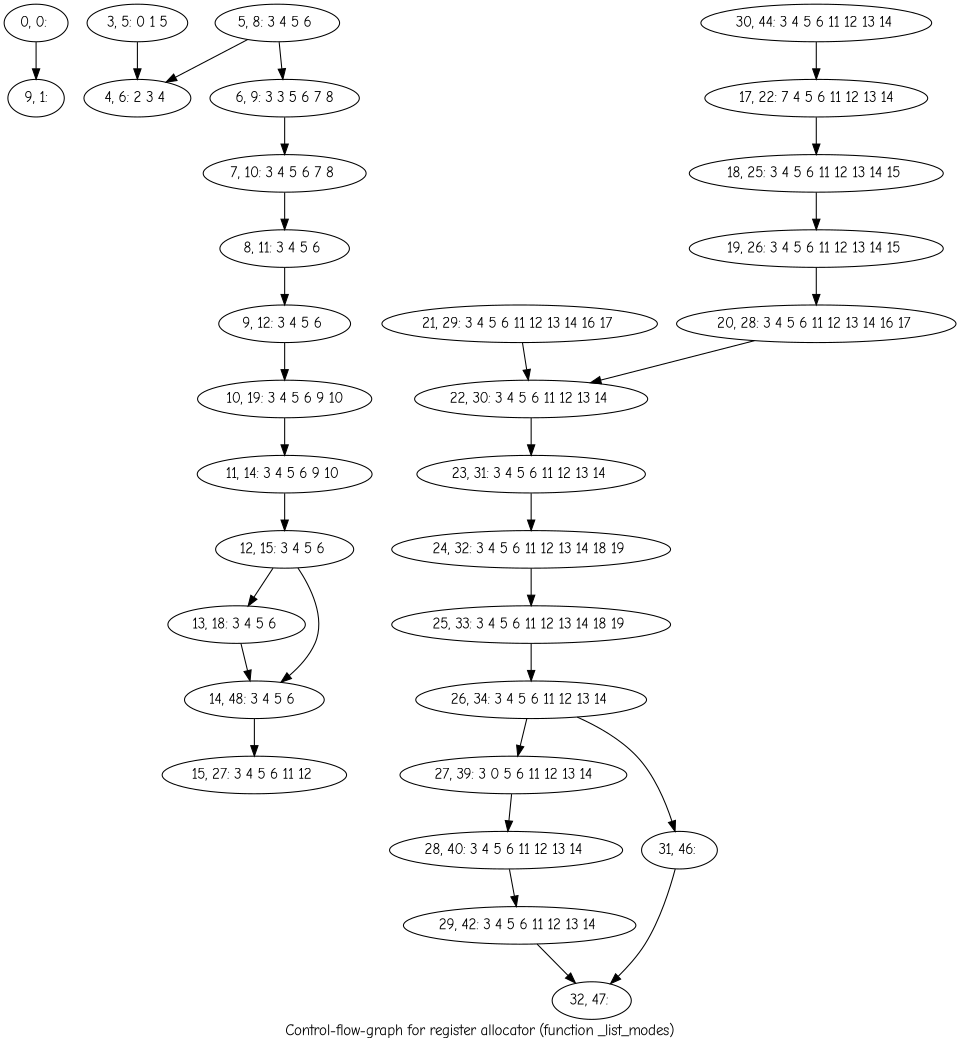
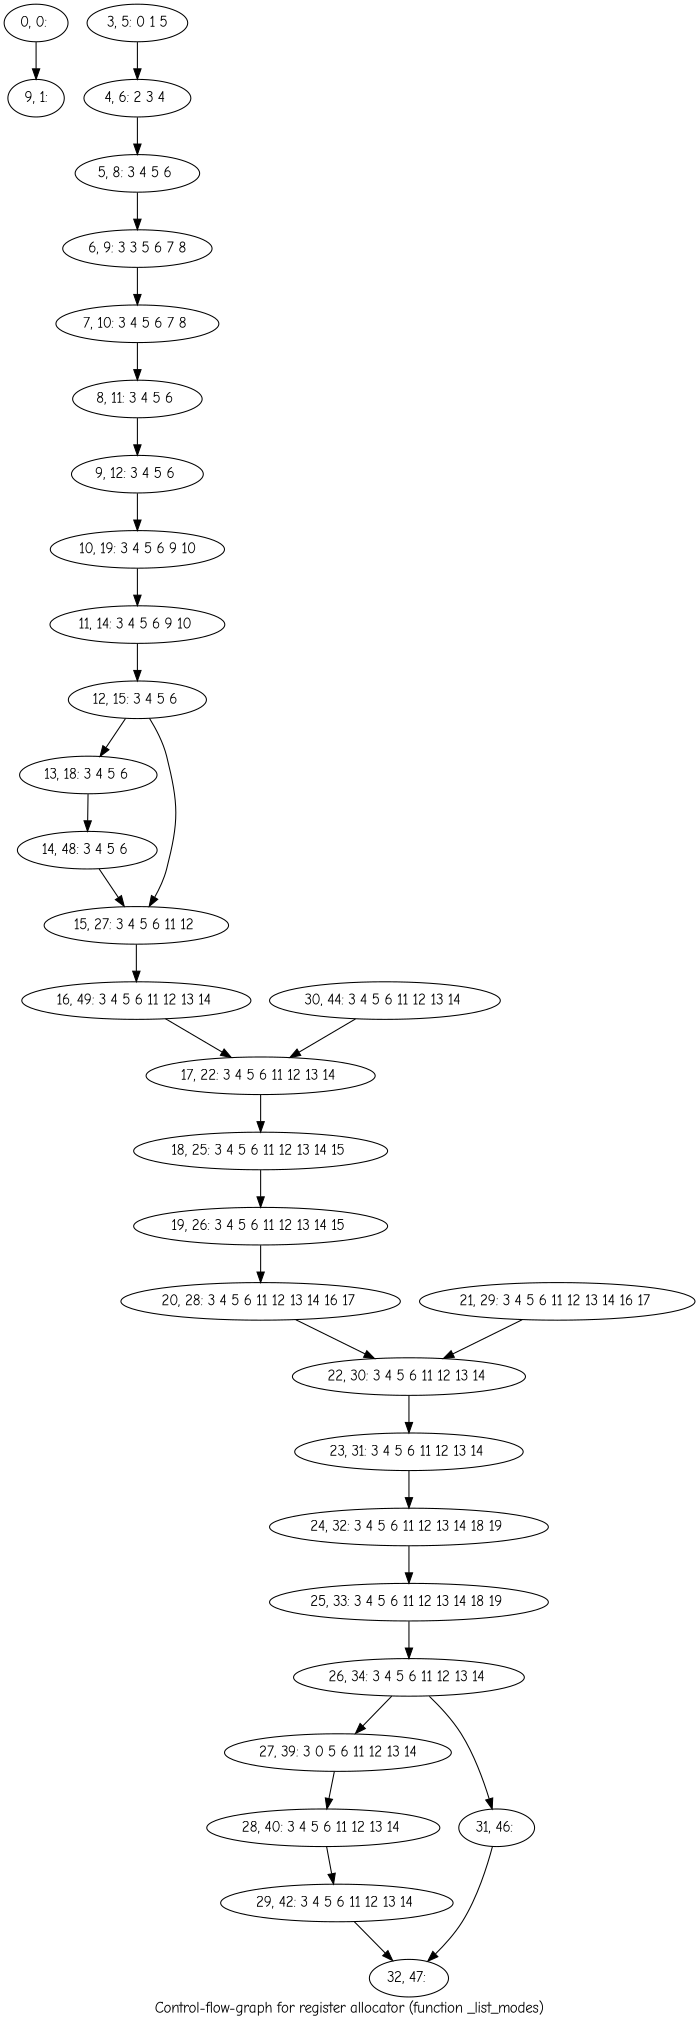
edge "5, 8: 3 4 5 6" -> "4, 6: 2 3 4": reversed
node "17, 22: 7 4 5 6 11 12 13 14": label "17, 22: 7 4 5 6 11 12 13 14" -> "17, 22: 3 4 5 6 11 12 13 14"
edge "12, 15: 3 4 5 6" -> "14, 48: 3 4 5 6": now "12, 15: 3 4 5 6" -> "15, 27: 3 4 5 6 11 12"
node "16, 49: 3 4 5 6 11 12 13 14": added
